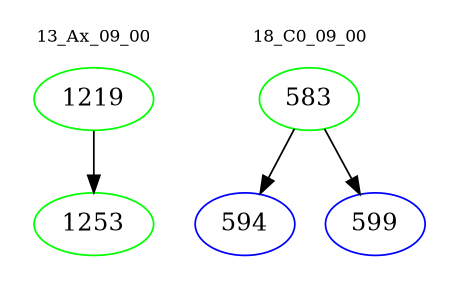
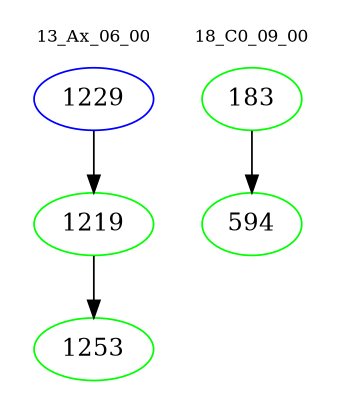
cluster "13_Ax_09_00": label "13_Ax_09_00" -> "13_Ax_06_00"
node "1229": added
node "583": label "583" -> "183"
node "594": color blue -> green
node "599": removed
